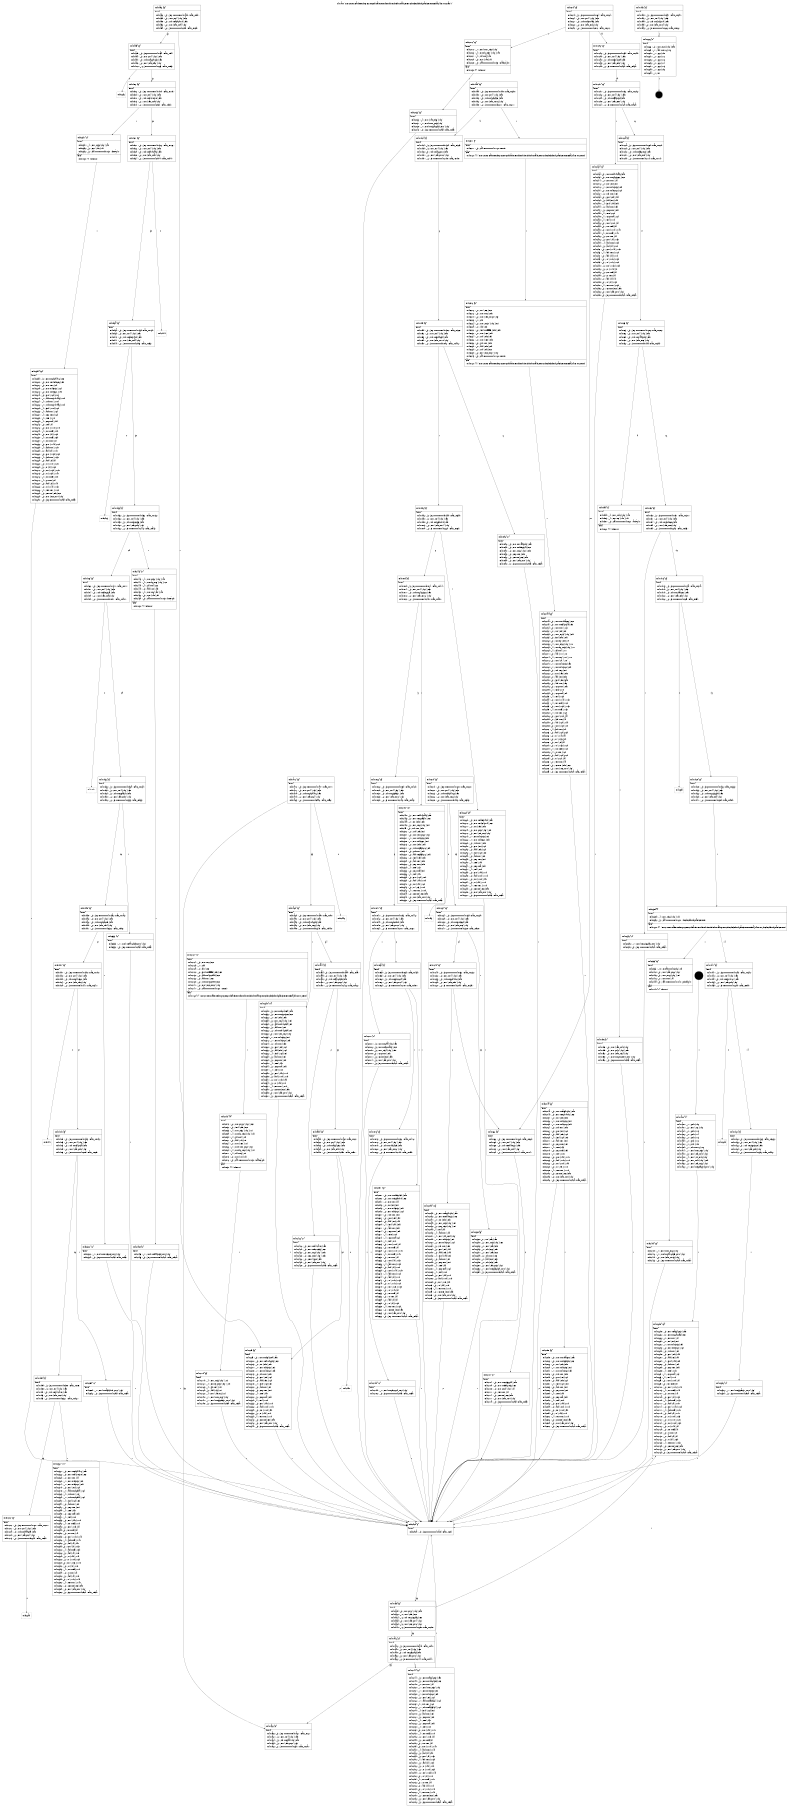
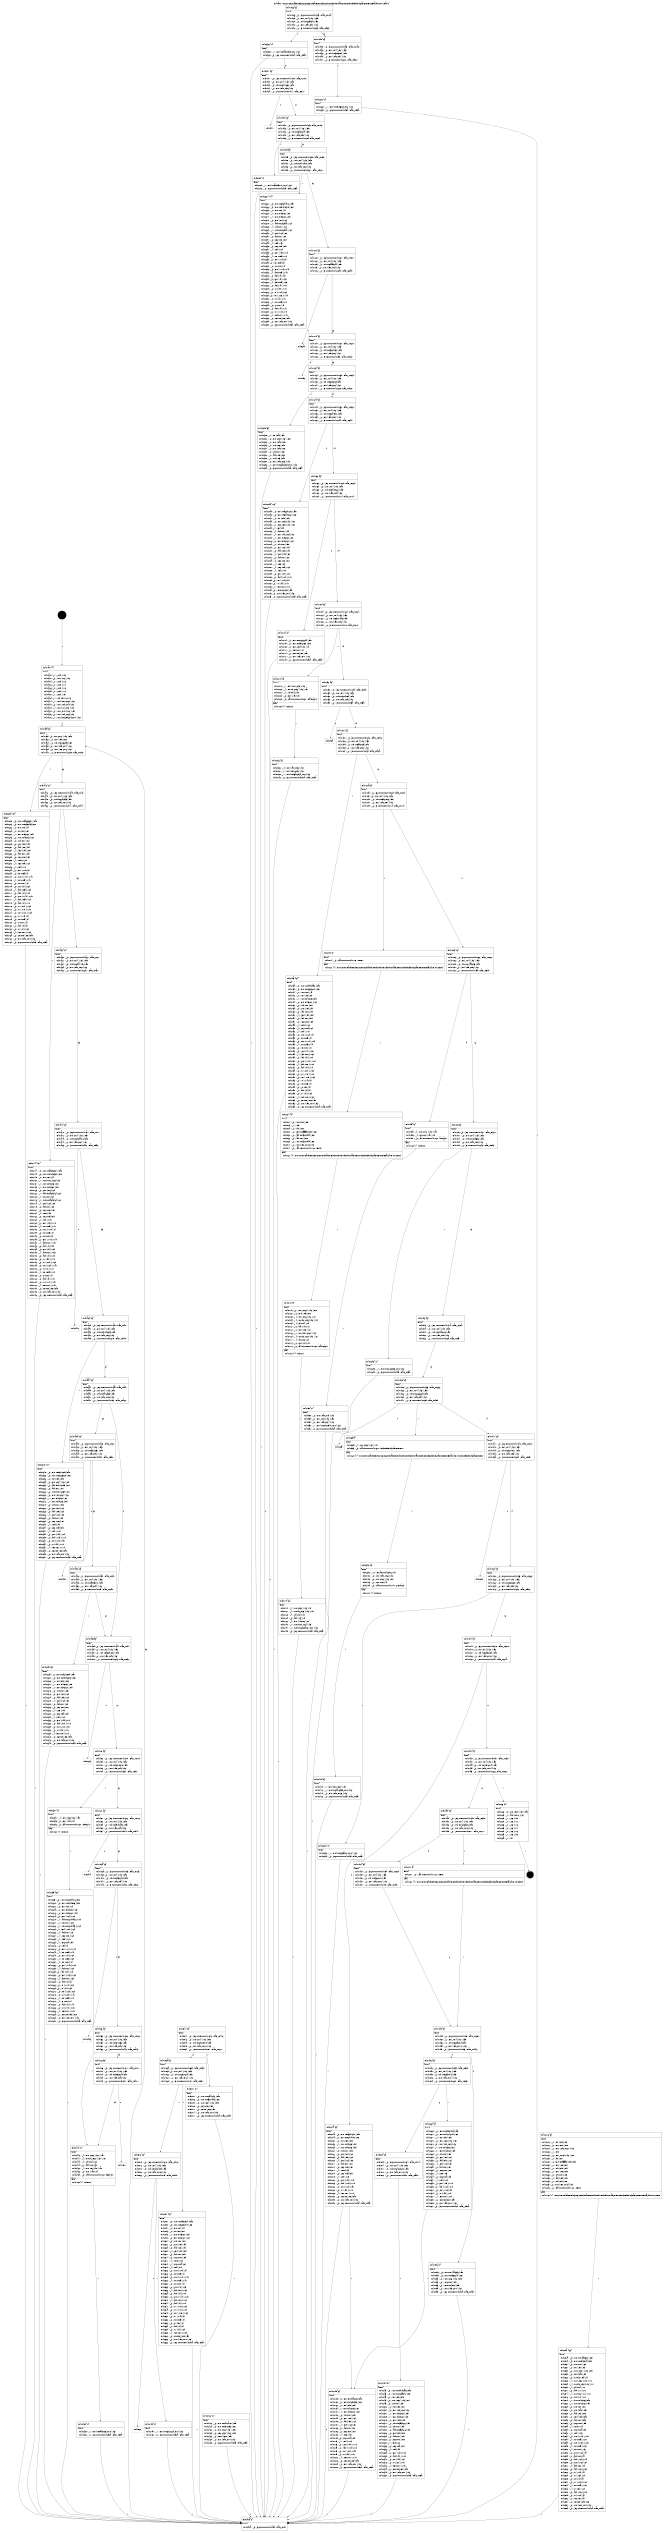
edge "0x402211 [5]" -> "0x402216 [52]": now "0x402211 [5]" -> "0x401ddd [25]"
edge "0x401c02 [25]" -> "0x401c1b [25]": added, label "25"
edge "0x401c7f [25]" -> "0x401c66 [25]": reversed
edge "0x401b6c [25]" -> "0x401b85 [25]": now "0x401b6c [25]" -> "0x402443 [27]"
edge "0x401d15 [25]" -> "0x4028ff": now "0x401d2e [25]" -> "0x4028ff"
node "0x40295a": added
node "0x401e28 [25]": removed
edge "0x4023ef [9]" -> "0x401d47 [25]": now "0x401d2e [25]" -> "0x401d47 [25]"
edge "0x401b9e [25]" -> "0x401bb7 [25]": now "0x402555 [12]" -> "0x401bb7 [25]"
node "0x40211f [5]": added
edge "0x401aa4 [25]" -> "0x402428 [27]": now "0x401aa4 [25]" -> "0x401aef [25]"
edge "0x40286d [89]" -> "0x4029ca [5]": now "0x40286d [89]" -> "0x4021be [83]"
edge "0x401a00 [47]" -> "0x4026be [134]": now "0x401a00 [47]" -> "0x401a2f [23]"
edge "0x401a72 [25]" -> "0x401a5c [22]": reversed
edge "0x401abd [25]" -> "0x4022fb [83]": now "0x401abd [25]" -> "0x401ad6 [25]"
node "0x401d79 [25]": added
edge "0x401d92 [25]" -> "0x401dab [25]": added, label "10"
node "0x401e8c": added
